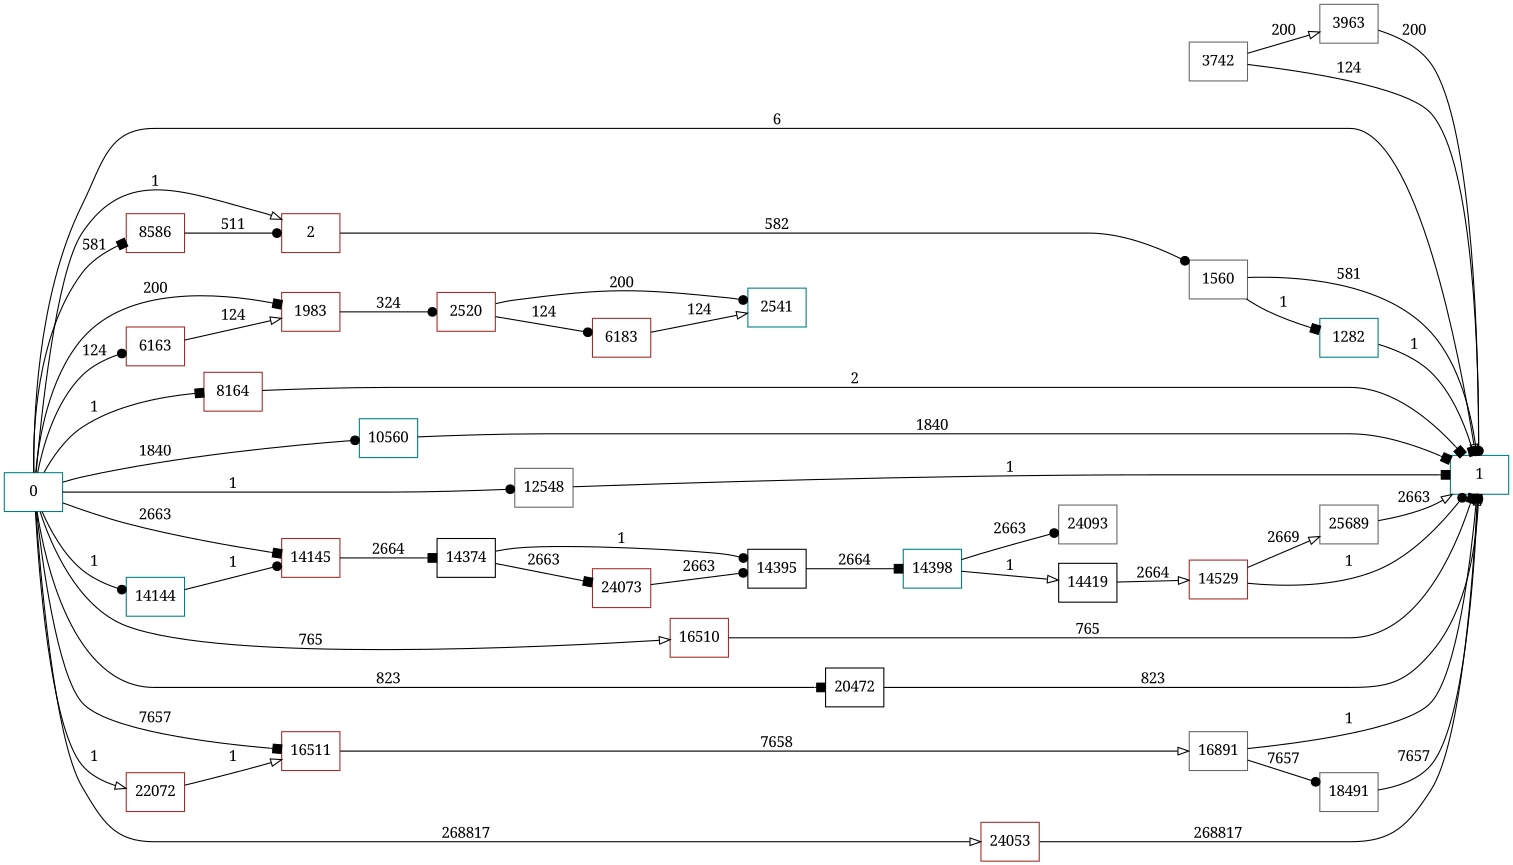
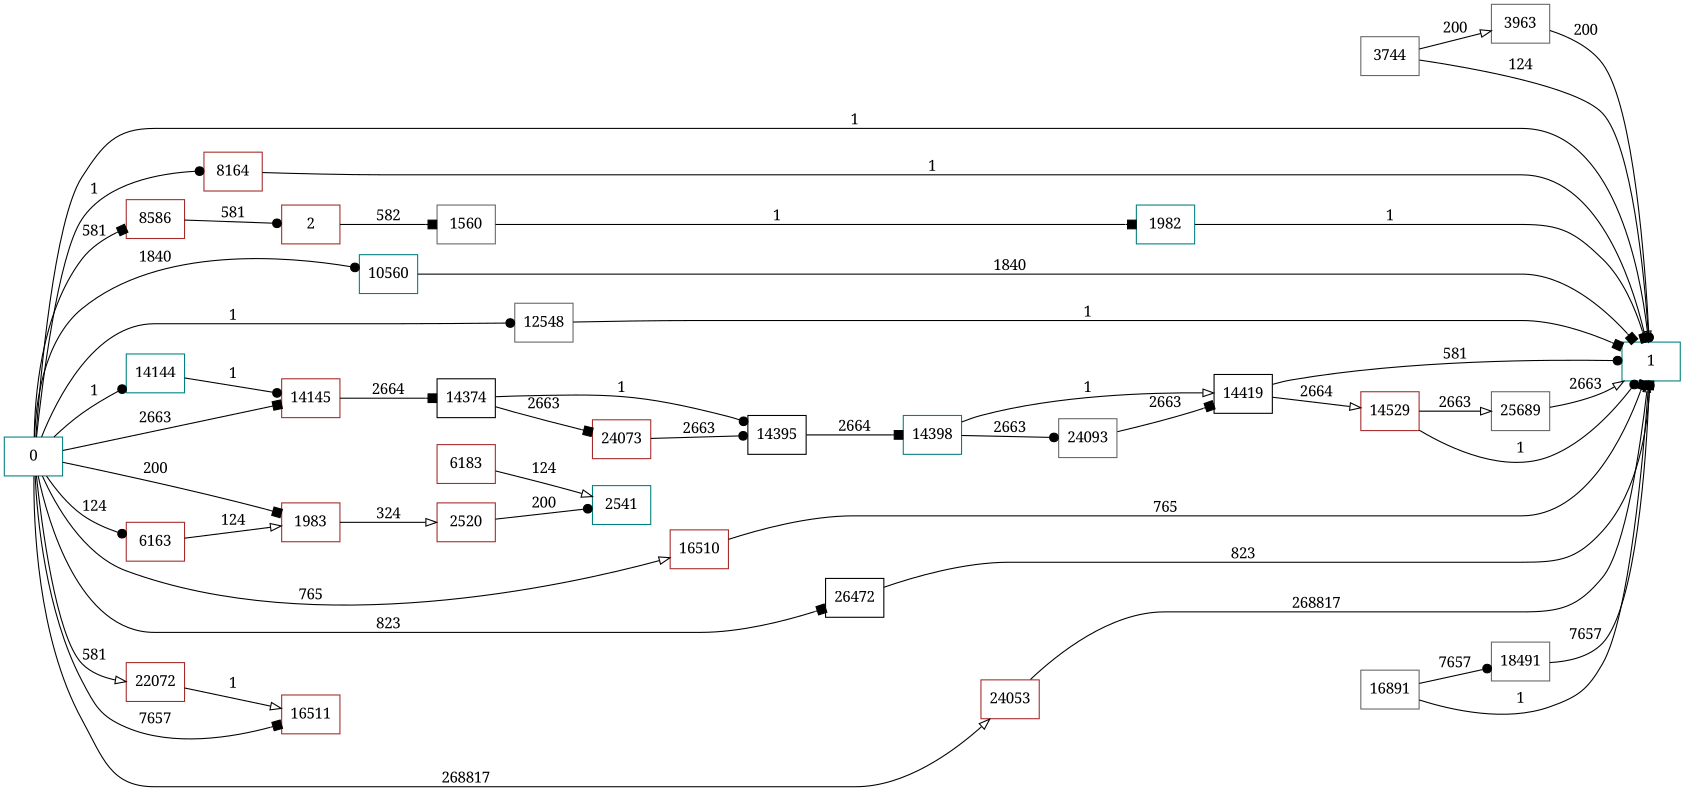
node "3742": label "3742" -> "3744"
edge "0" -> "1": label "6" -> "1"
edge "8586" -> "2": label "511" -> "581"
edge "2" -> "1560": arrowhead dot -> box
edge "0" -> "2": removed, label "1"
edge "1560" -> "1": now "14419" -> "1"
edge "1983" -> "2520": arrowhead dot -> onormal
edge "2520" -> "6183": removed, label "124"
node "1282": label "1282" -> "1982"
edge "8164" -> "1": label "2" -> "1"
edge "0" -> "8164": arrowhead box -> dot
edge "24093" -> "14419": added, label "2663"
edge "14529" -> "25689": label "2669" -> "2663"
node "20472": label "20472" -> "26472"
edge "16511" -> "16891": removed, label "7658"
edge "0" -> "22072": label "1" -> "581"
